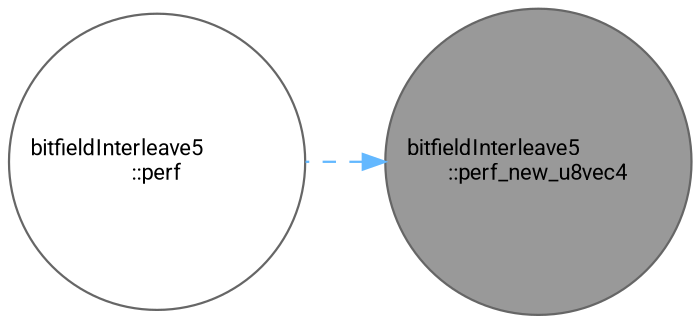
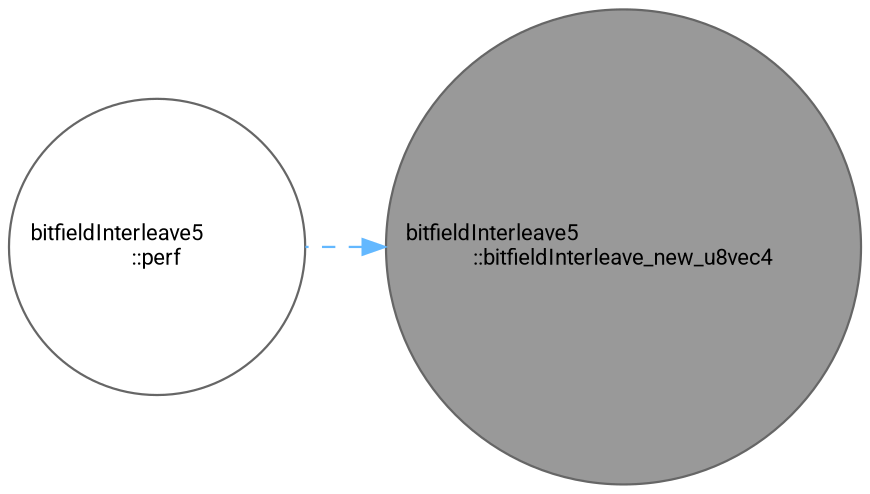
node "bitfieldInterleave5 ::perf_new_u8vec4": label "bitfieldInterleave5 ::perf_new_u8vec4" -> "bitfieldInterleave5 ::bitfieldInterleave_new_u8vec4"
